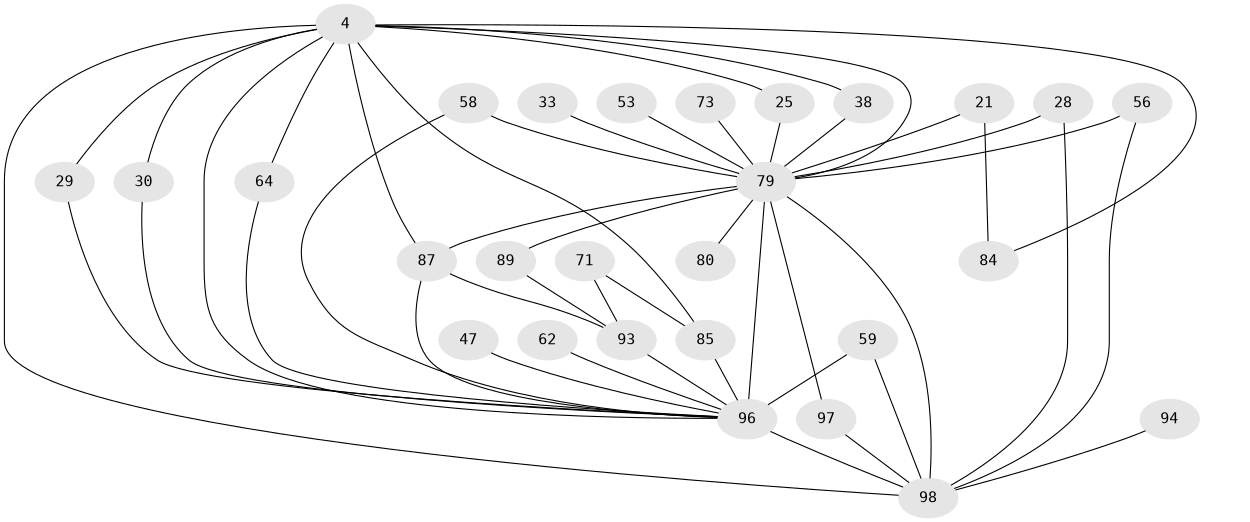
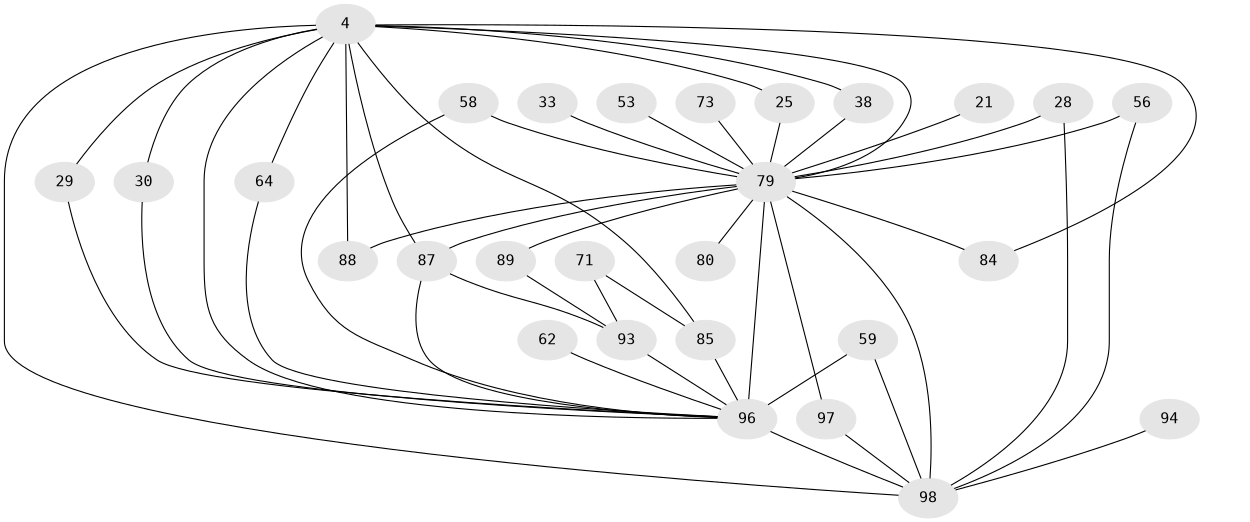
edge "21" -- "84": now "79" -- "84"
node "88": added
node "47": removed
